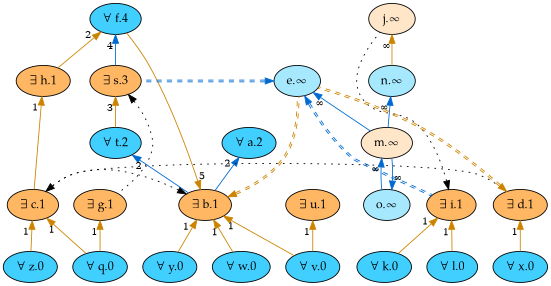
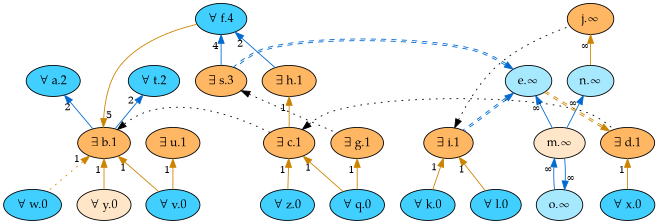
node "j.∞": fillcolor #ffe6c9 -> #ffb763
edge "∃ h.1" -> "∀ f.4": color #cc8400 -> #006ad1
edge "∀ t.2" -> "∃ s.3": removed
edge "e.∞" -> "∃ b.1": removed
edge "∀ w.0" -> "∃ b.1": style solid -> dotted
node "∀ y.0": fillcolor #40cfff -> #ffe6c9
